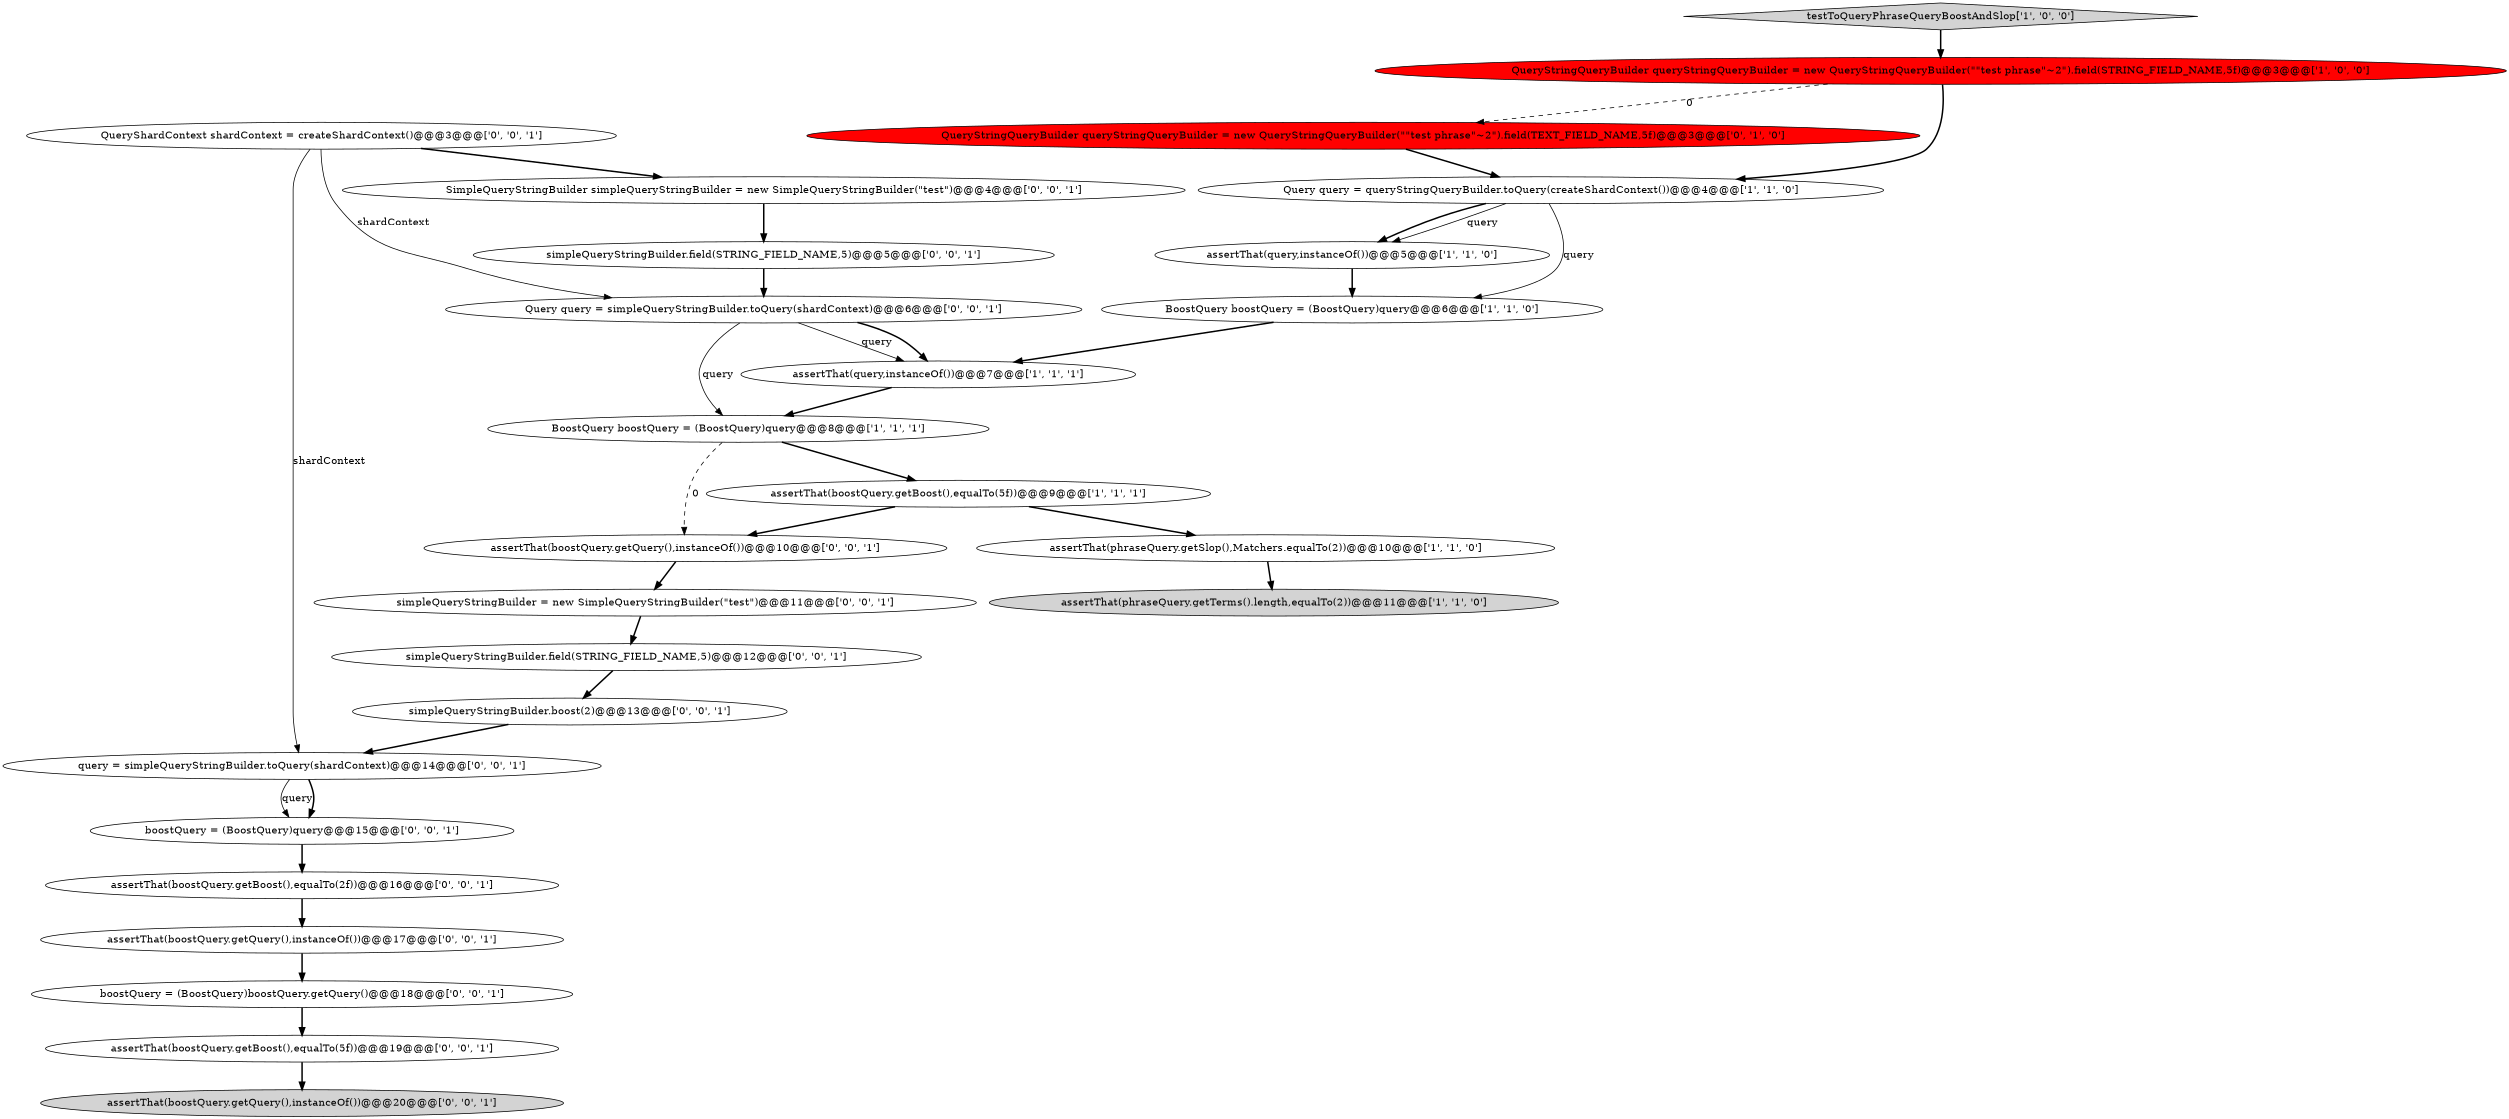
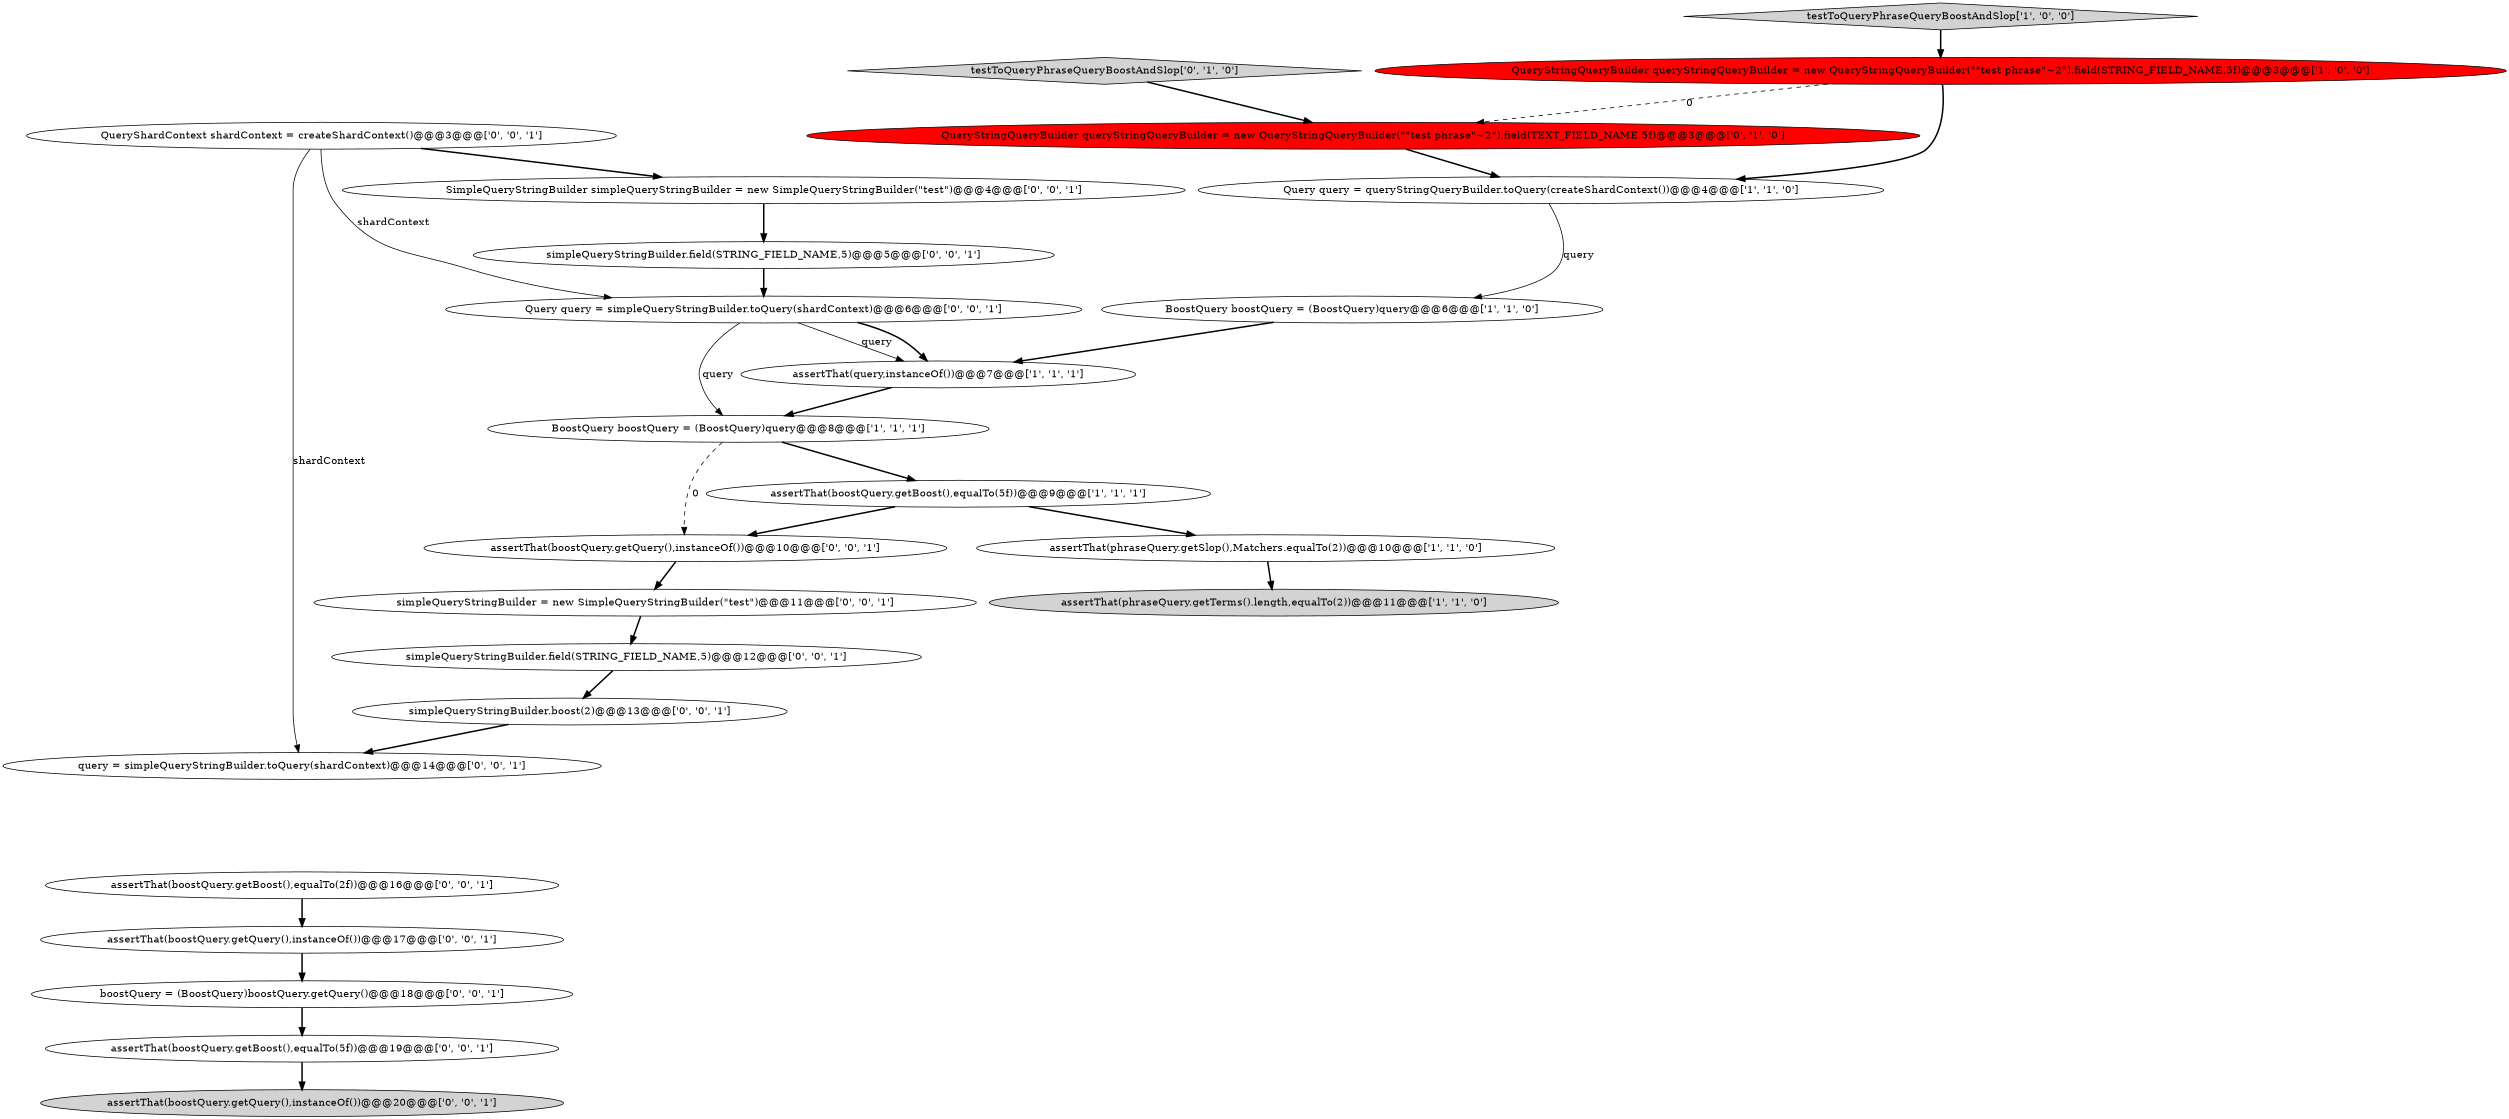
node "testToQueryPhraseQueryBoostAndSlop['0', '1', '0']": added
node "assertThat(query,instanceOf())@@@5@@@['1', '1', '0']": removed
node "boostQuery = (BoostQuery)query@@@15@@@['0', '0', '1']": removed
